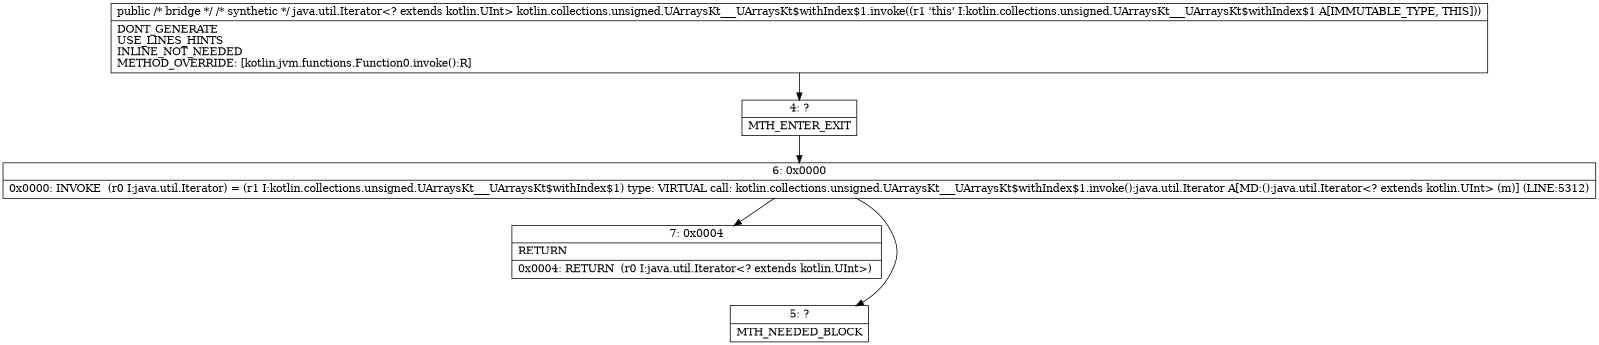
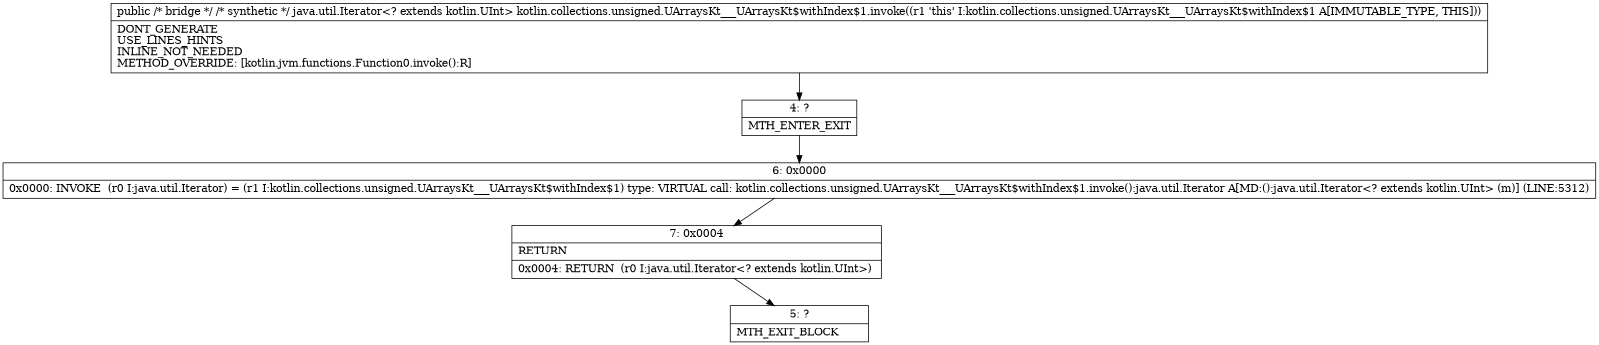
edge "6: 0x0000" -> "5: ?": now "7: 0x0004" -> "5: ?"
node "5: ?": text "MTH_NEEDED_BLOCK" -> "MTH_EXIT_BLOCK"
